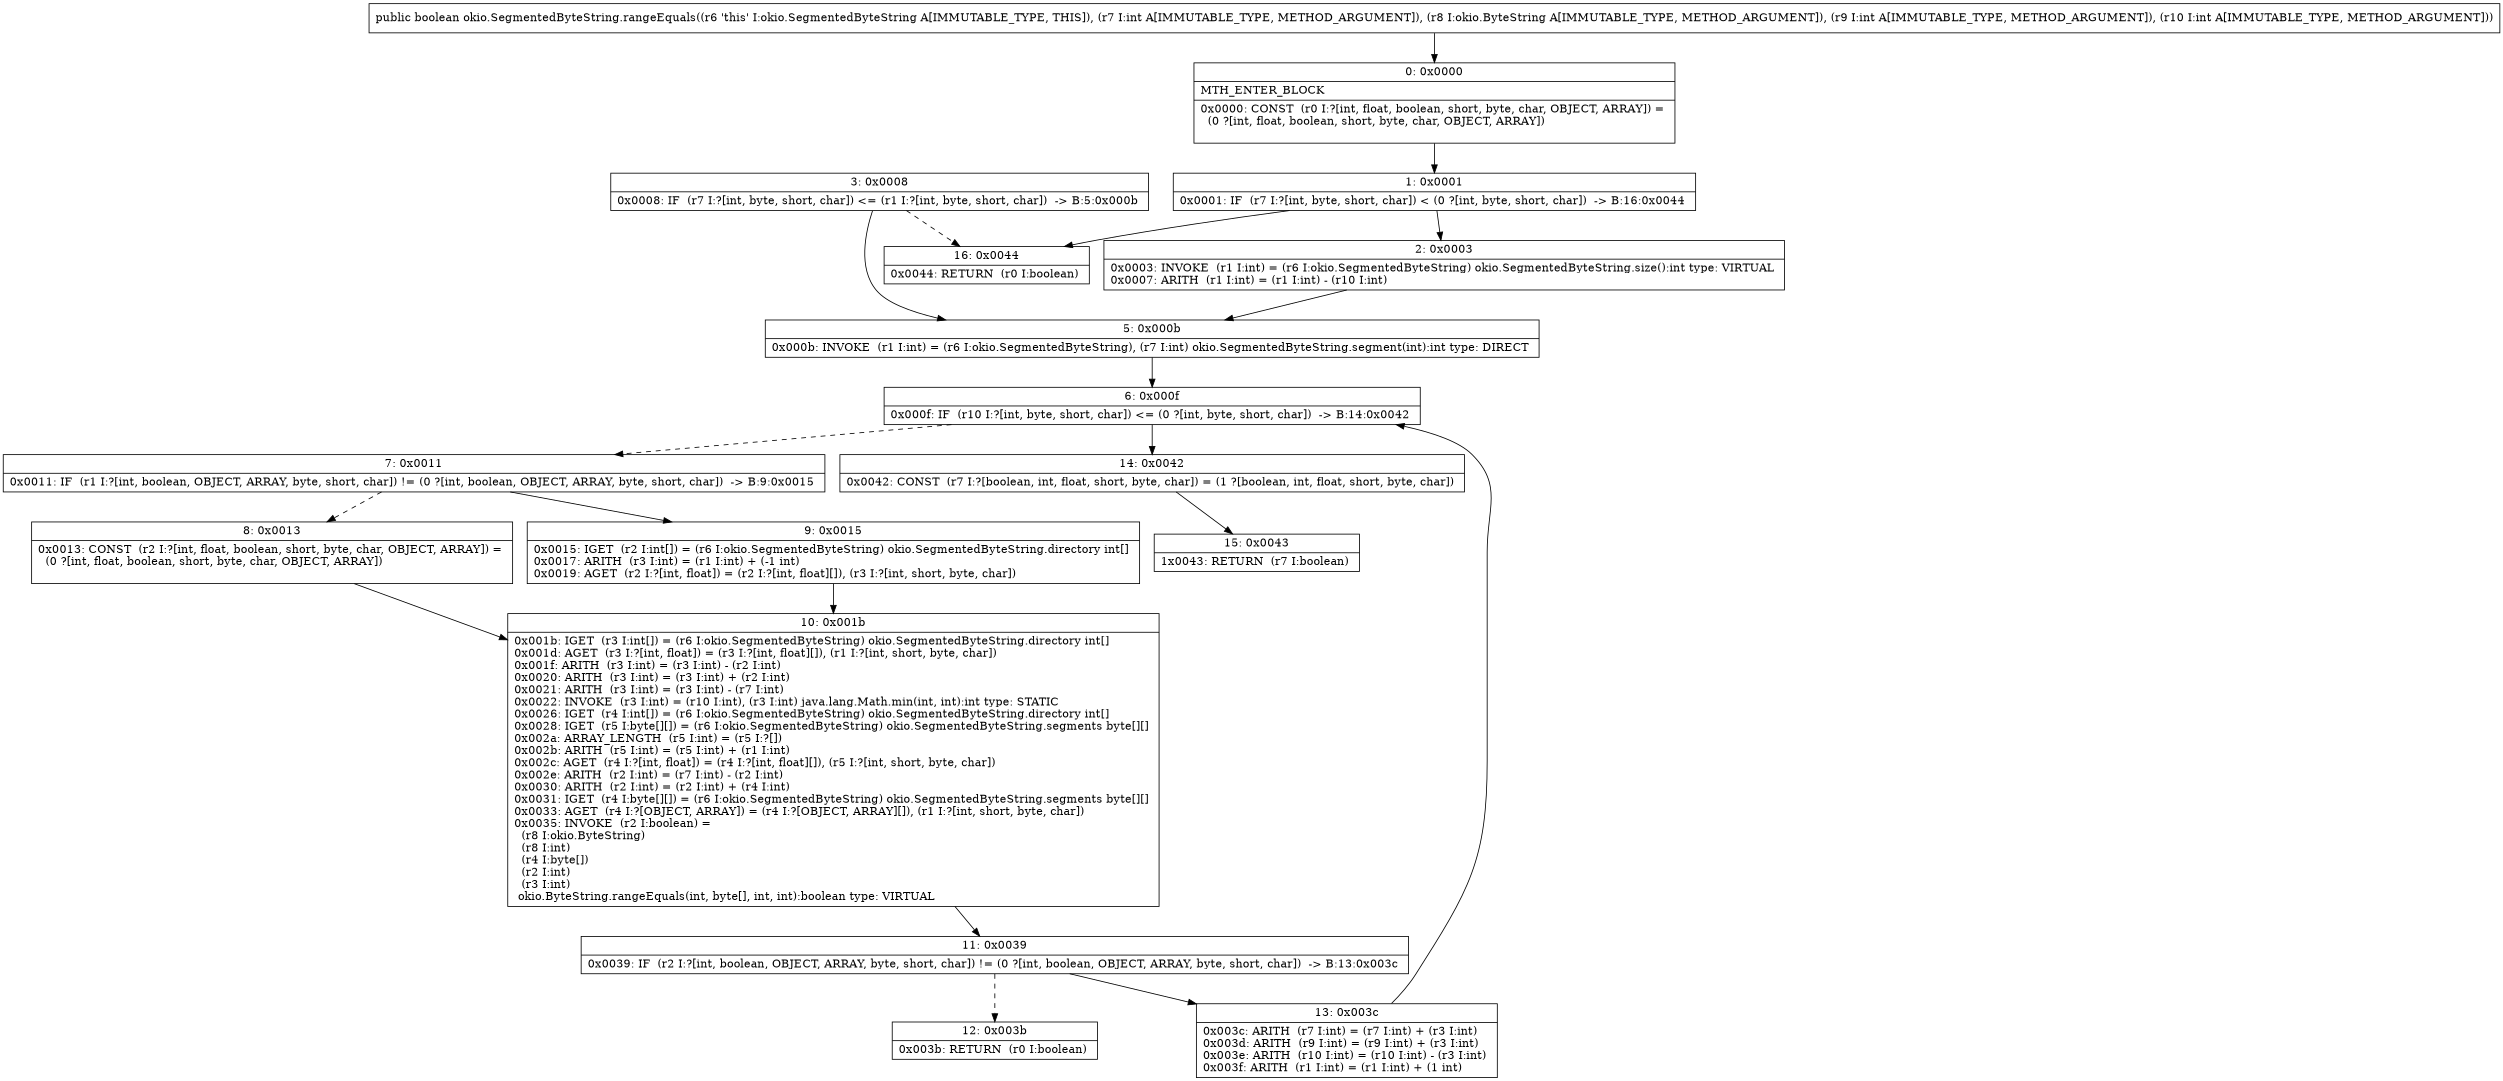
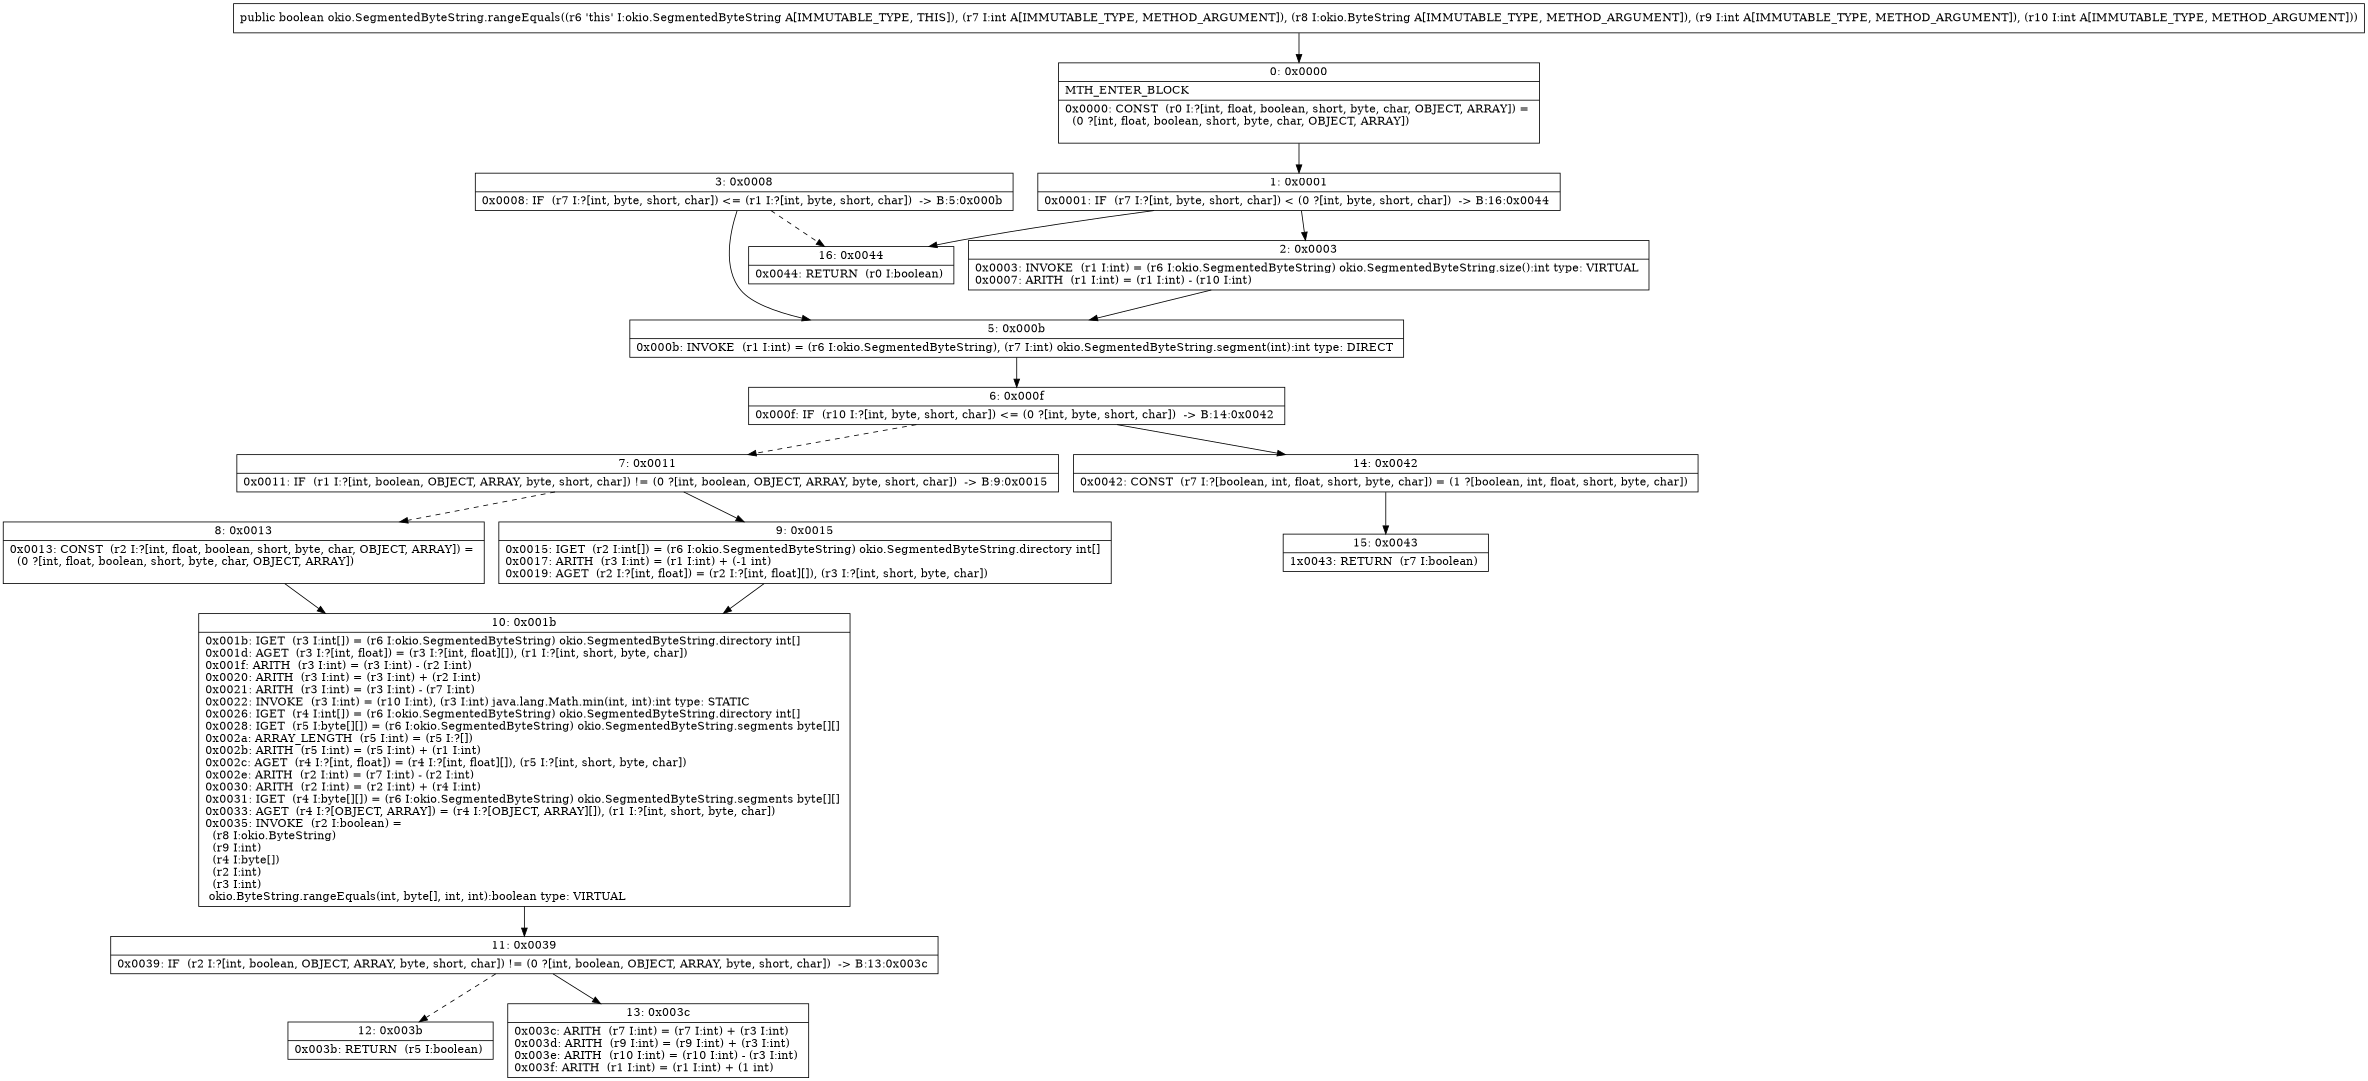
edge "13: 0x003c" -> "6: 0x000f": removed
node "10: 0x001b": text "(r8 I:int)" -> "(r9 I:int)"
node "12: 0x003b": text "0x003b: RETURN  (r0 I:boolean)" -> "0x003b: RETURN  (r5 I:boolean)"
